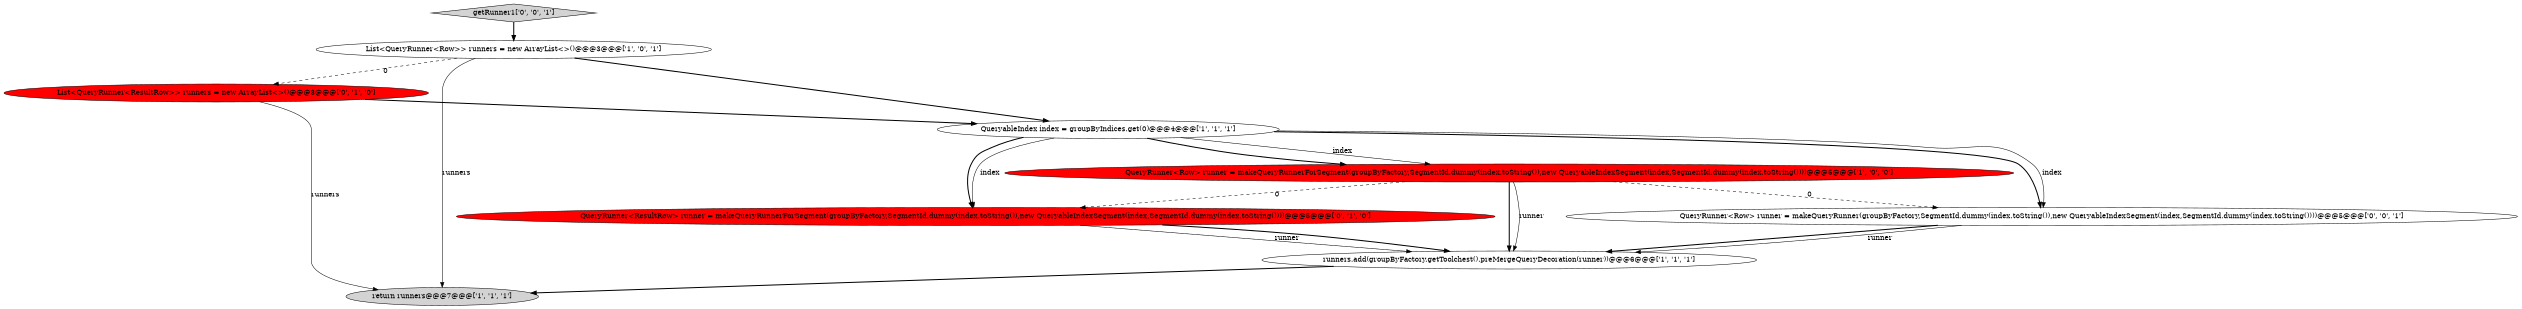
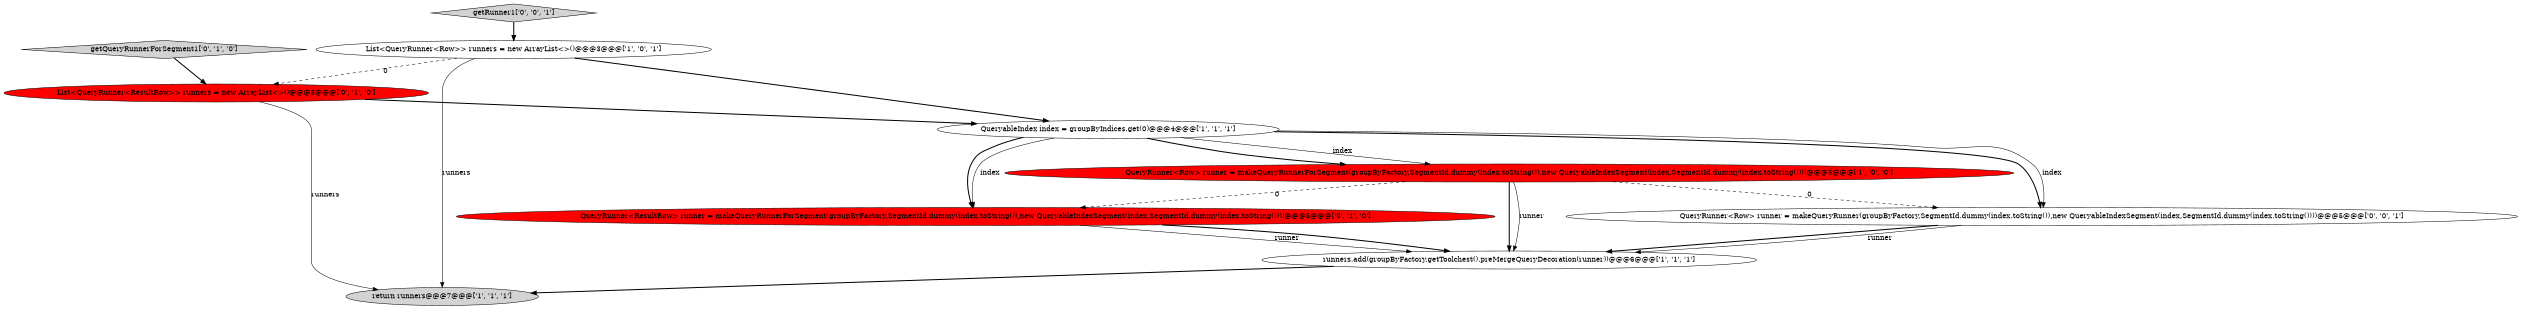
node "getQueryRunnerForSegment1['0', '1', '0']": added
